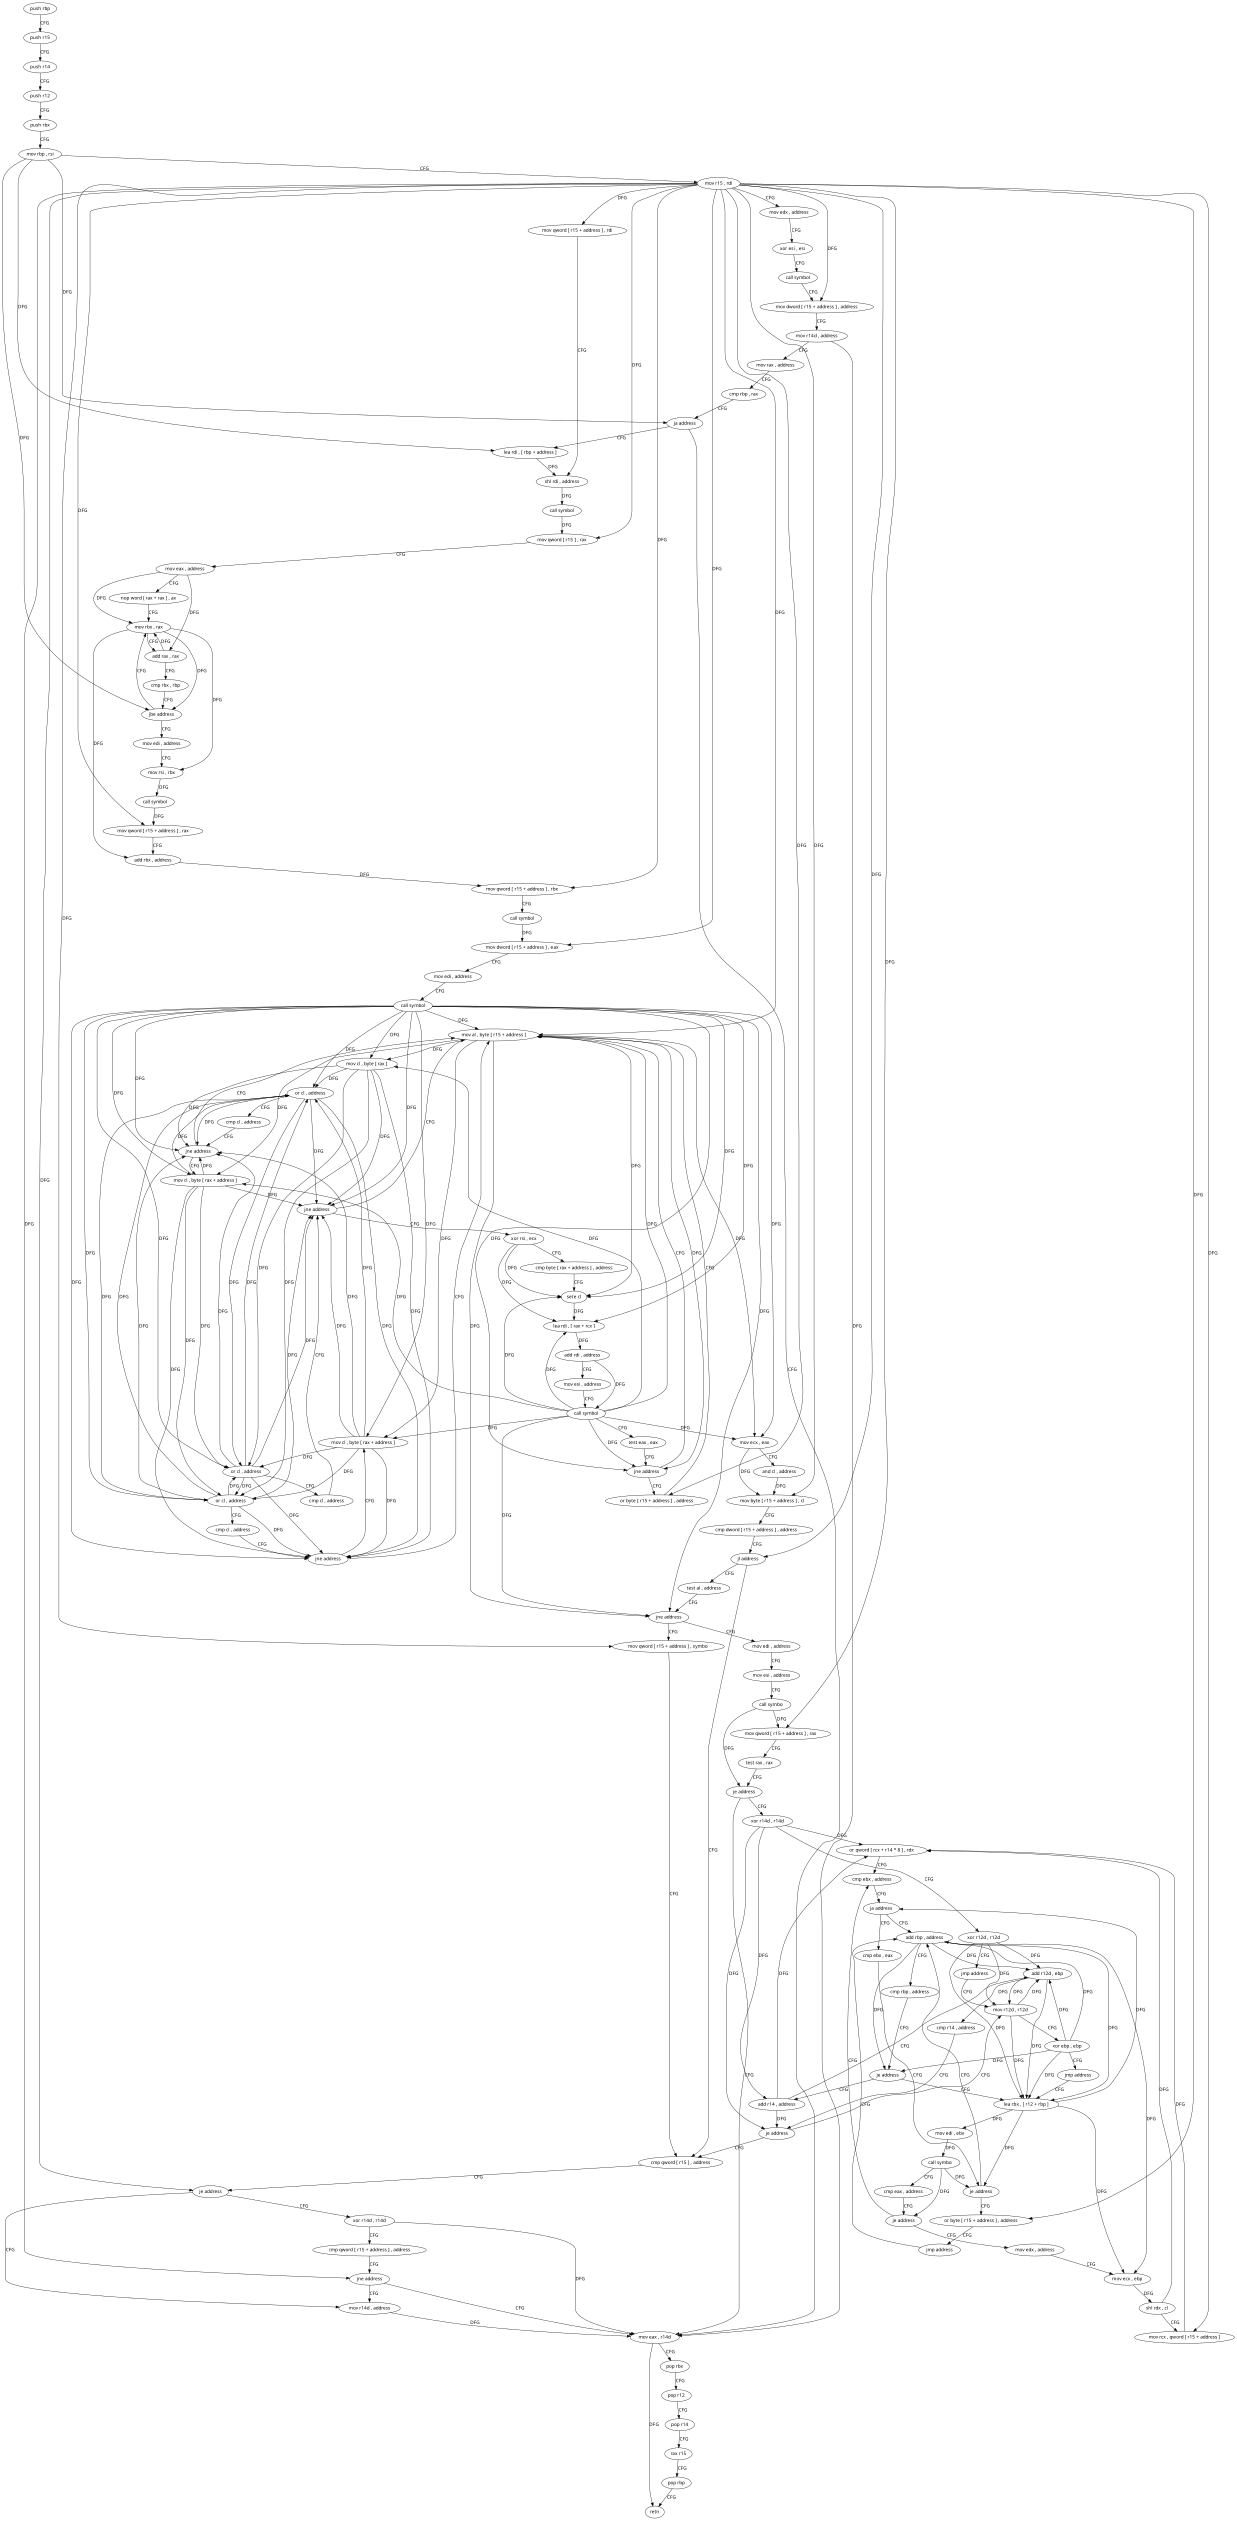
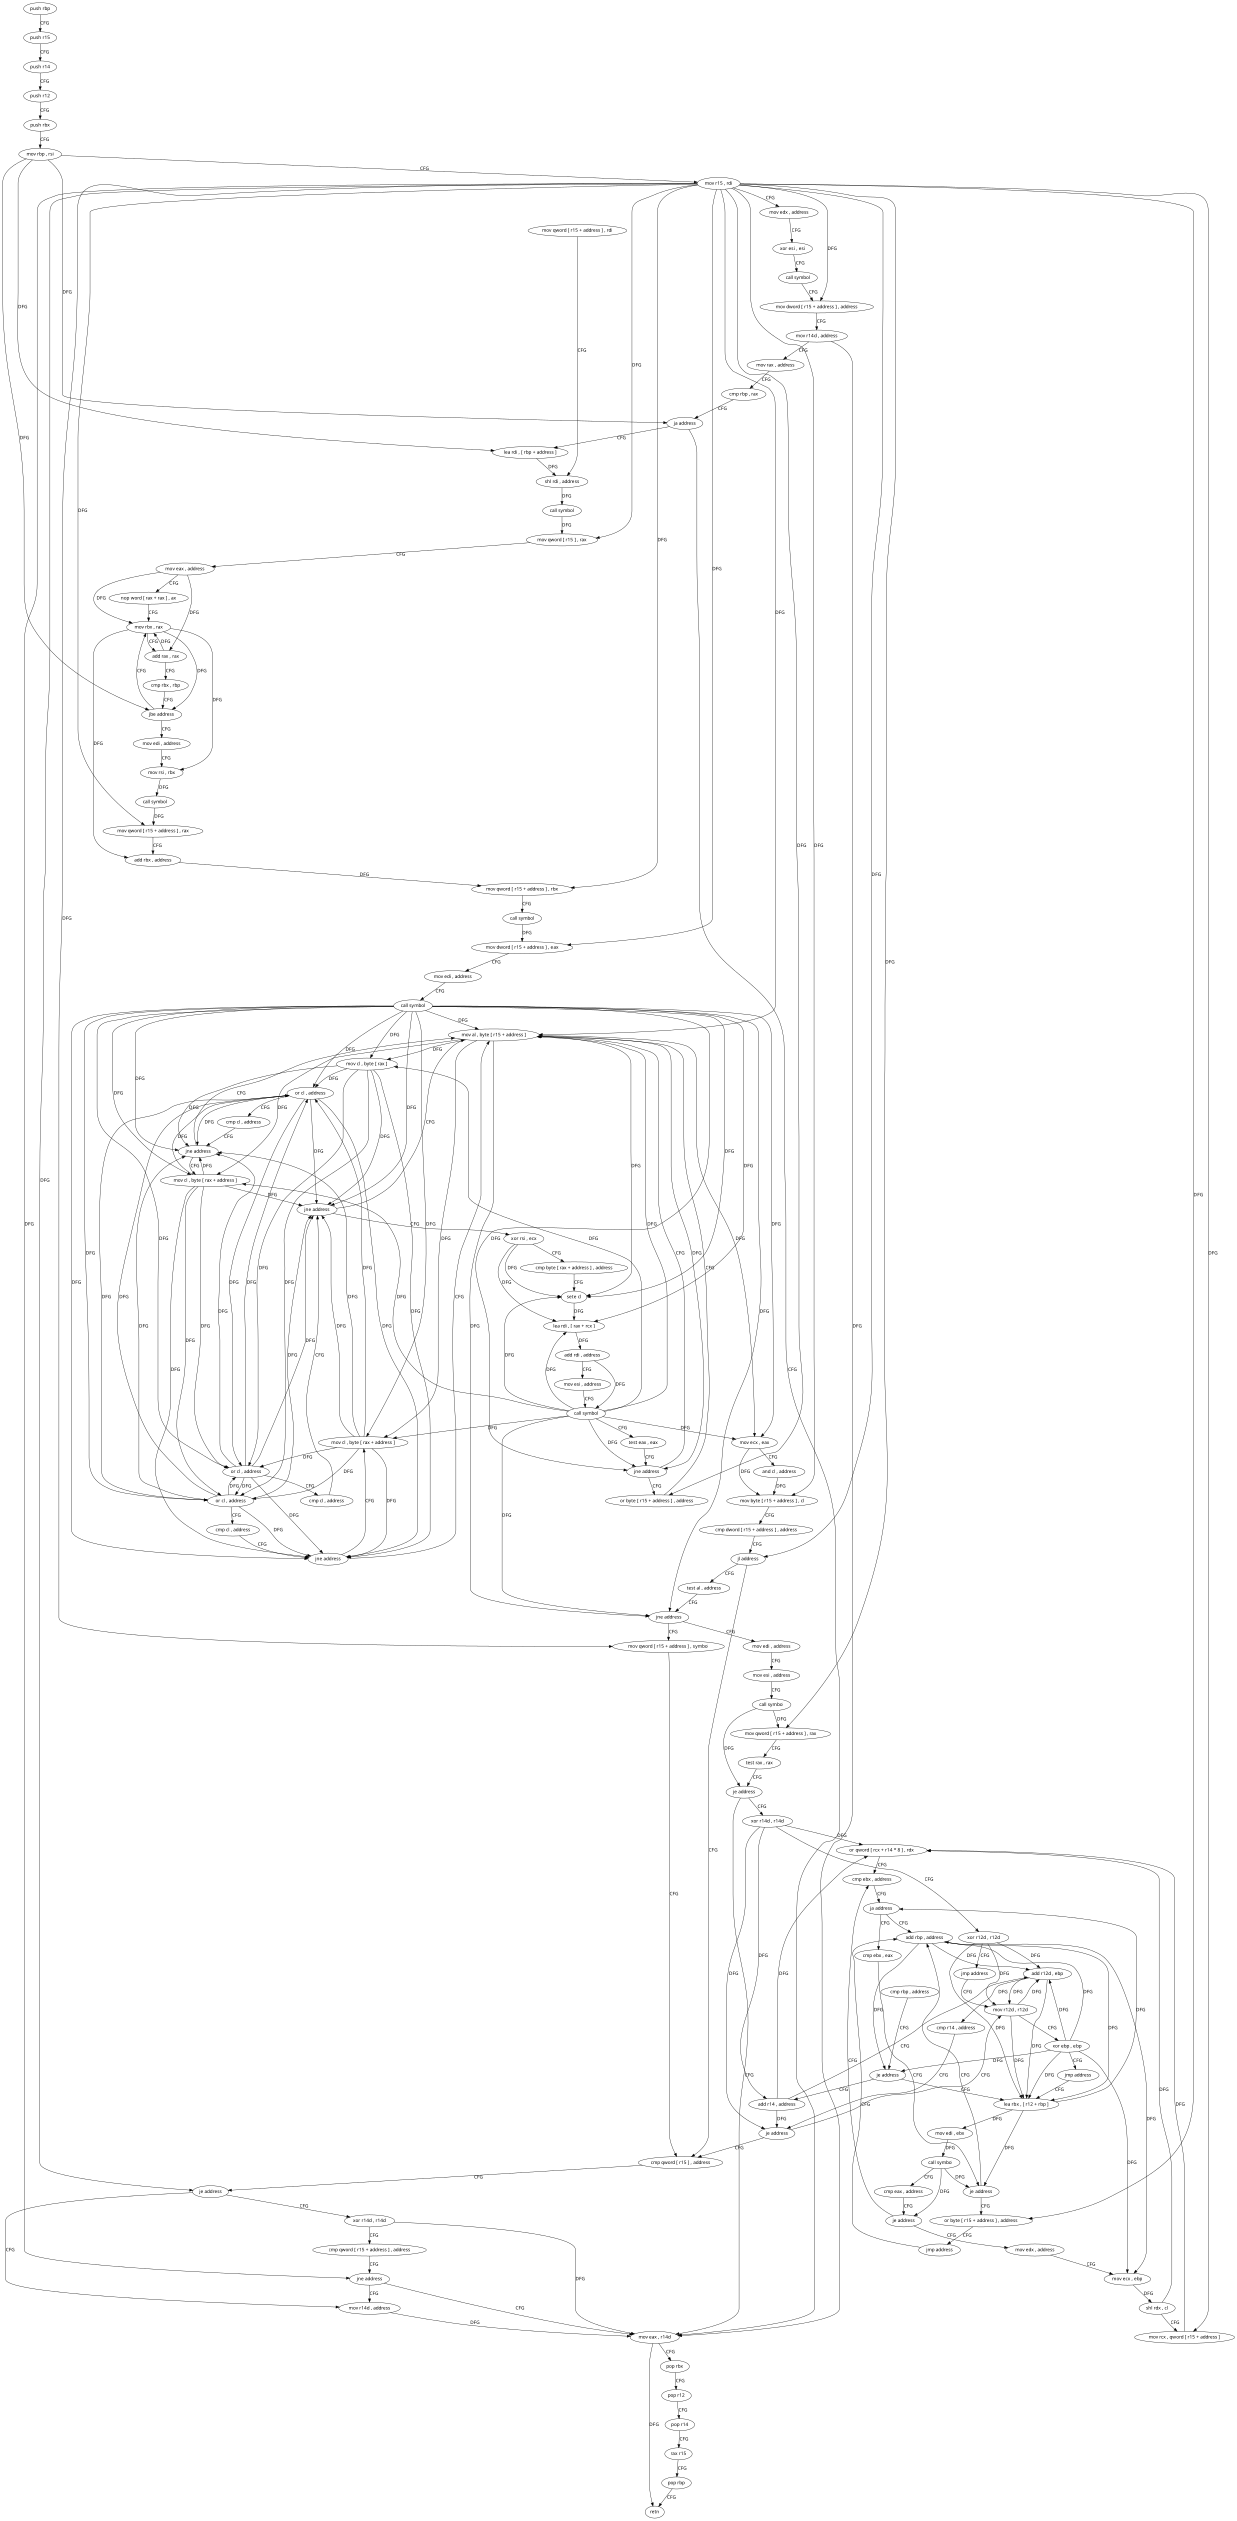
edge "mov r15 , rdi" -> "mov qword [ r15 + address ] , rdi": removed, label "DFG"
edge "add rbp , address" -> "cmp rbp , address": removed, label "CFG"
edge "lea rbx , [ r12 + rbp ]" -> "mov ecx , ebp": now "xor ebp , ebp" -> "mov ecx , ebp"
